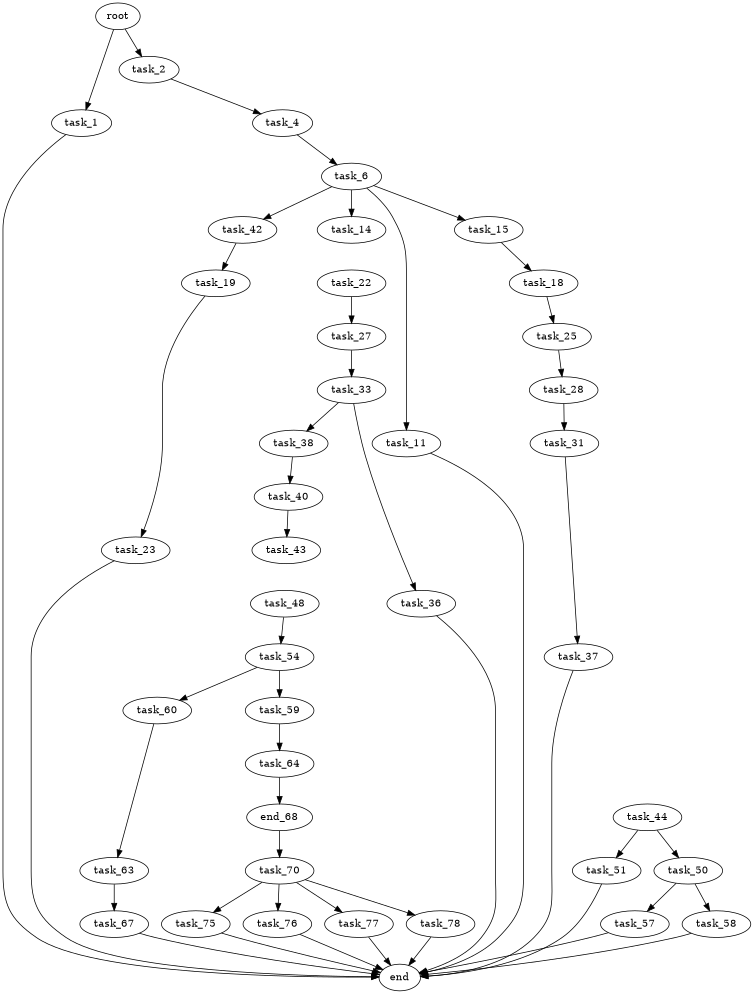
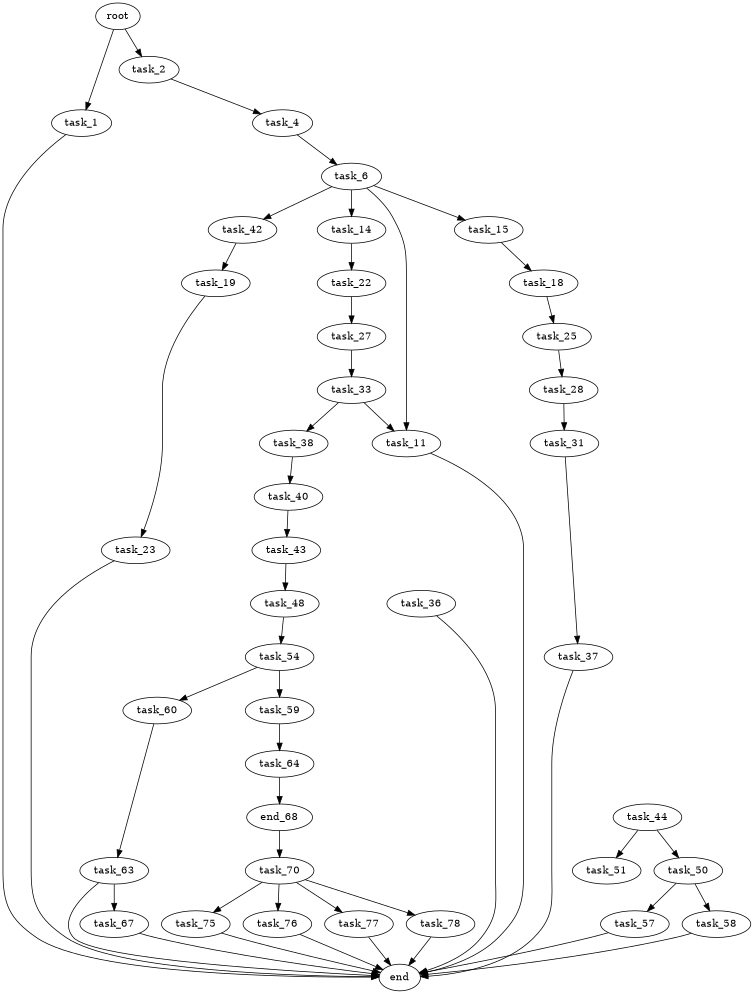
edge "task_14" -> "task_22": added
edge "task_33" -> "task_36": now "task_33" -> "task_11"
edge "task_43" -> "task_48": added
edge "task_51" -> "end": now "task_63" -> "end"
